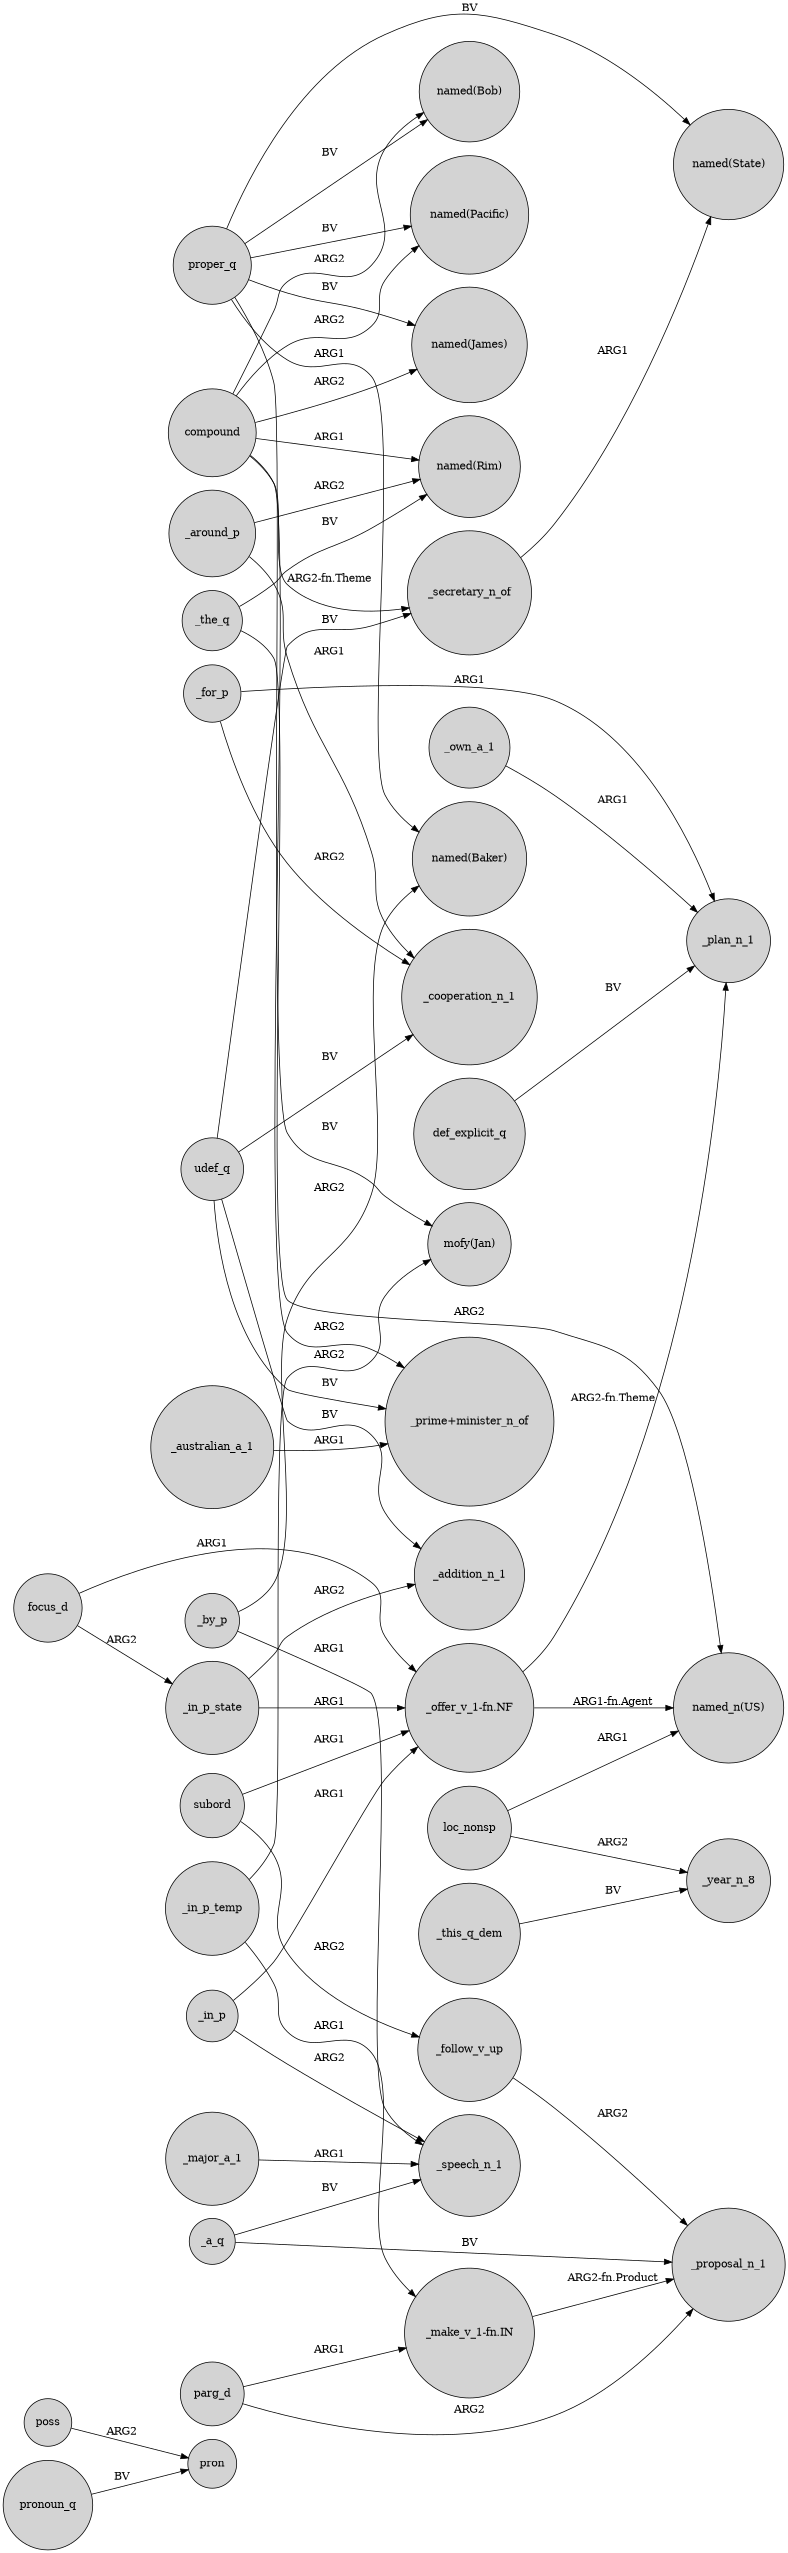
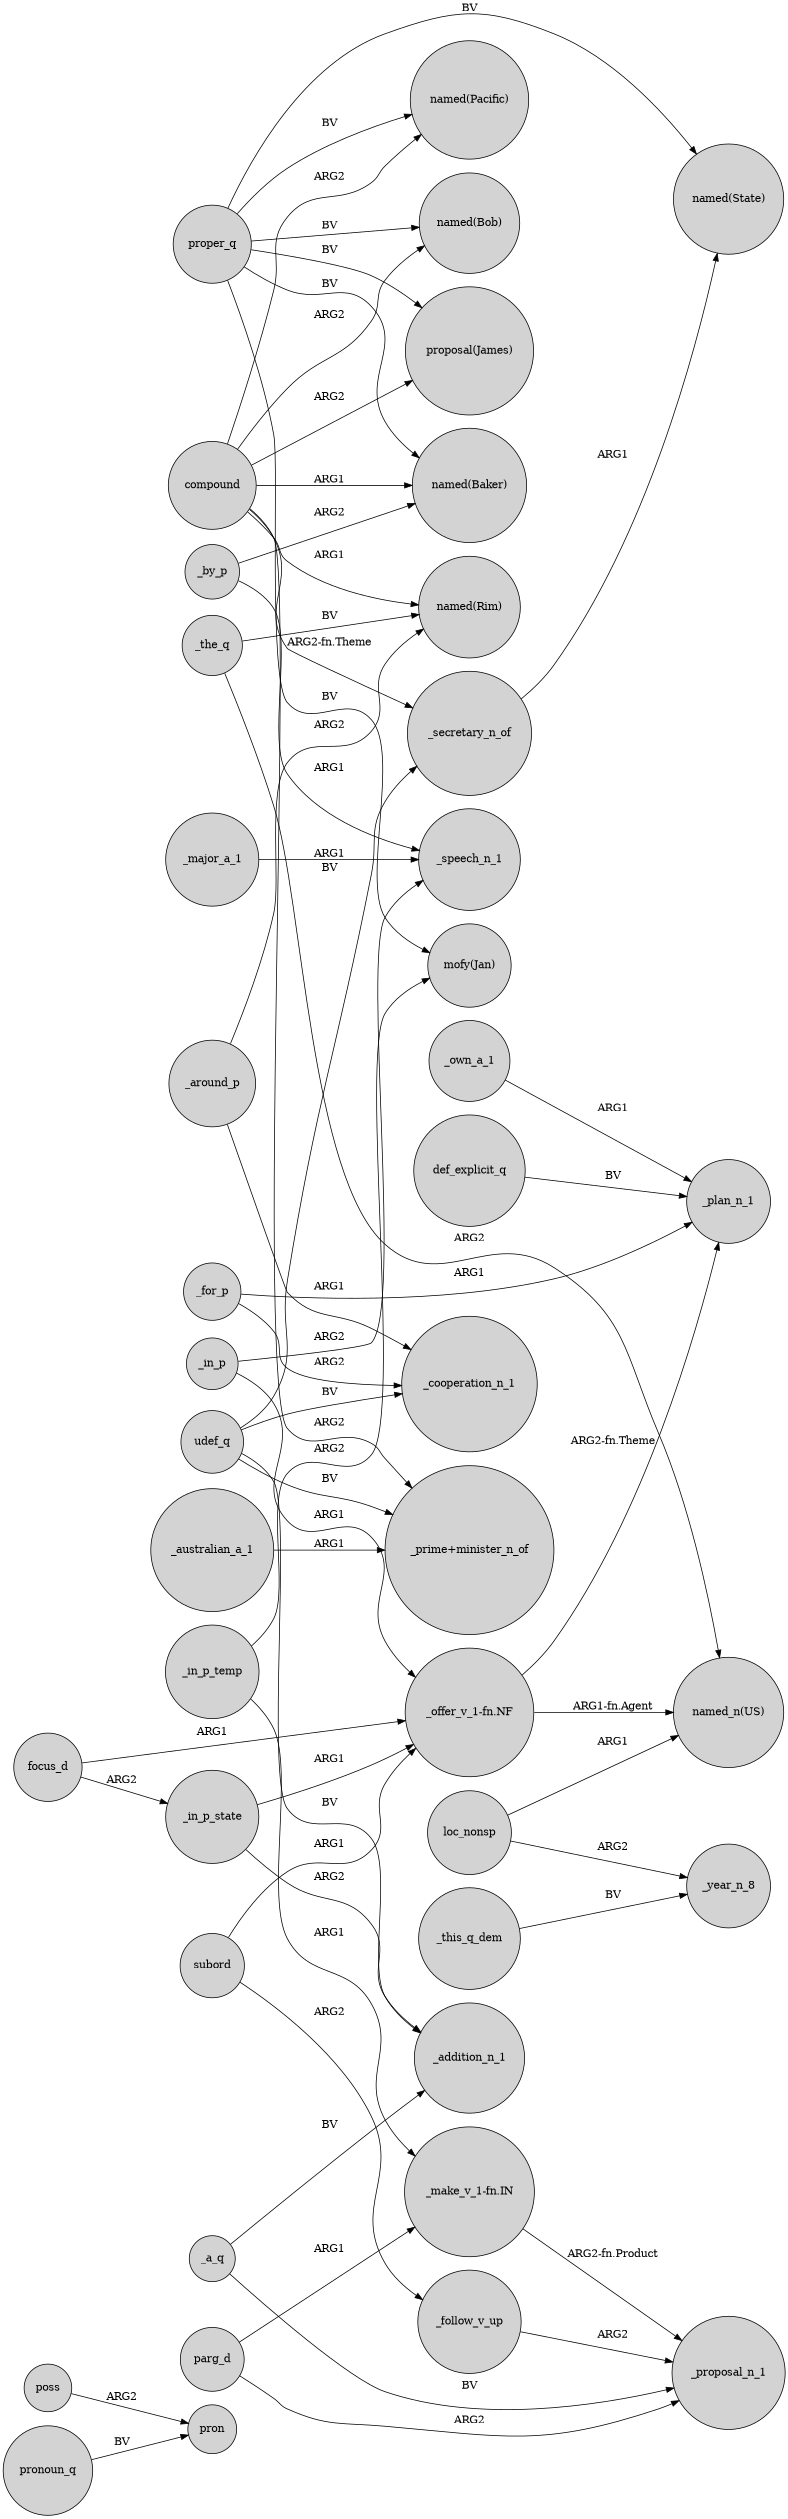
node "named(James)": label "named(James)" -> "proposal(James)"
edge "proper_q" -> "named(Baker)": label "ARG1" -> "BV"
edge "compound" -> "named(Baker)": added, label "ARG1"
edge "_a_q" -> "_speech_n_1": now "_a_q" -> "_addition_n_1"
